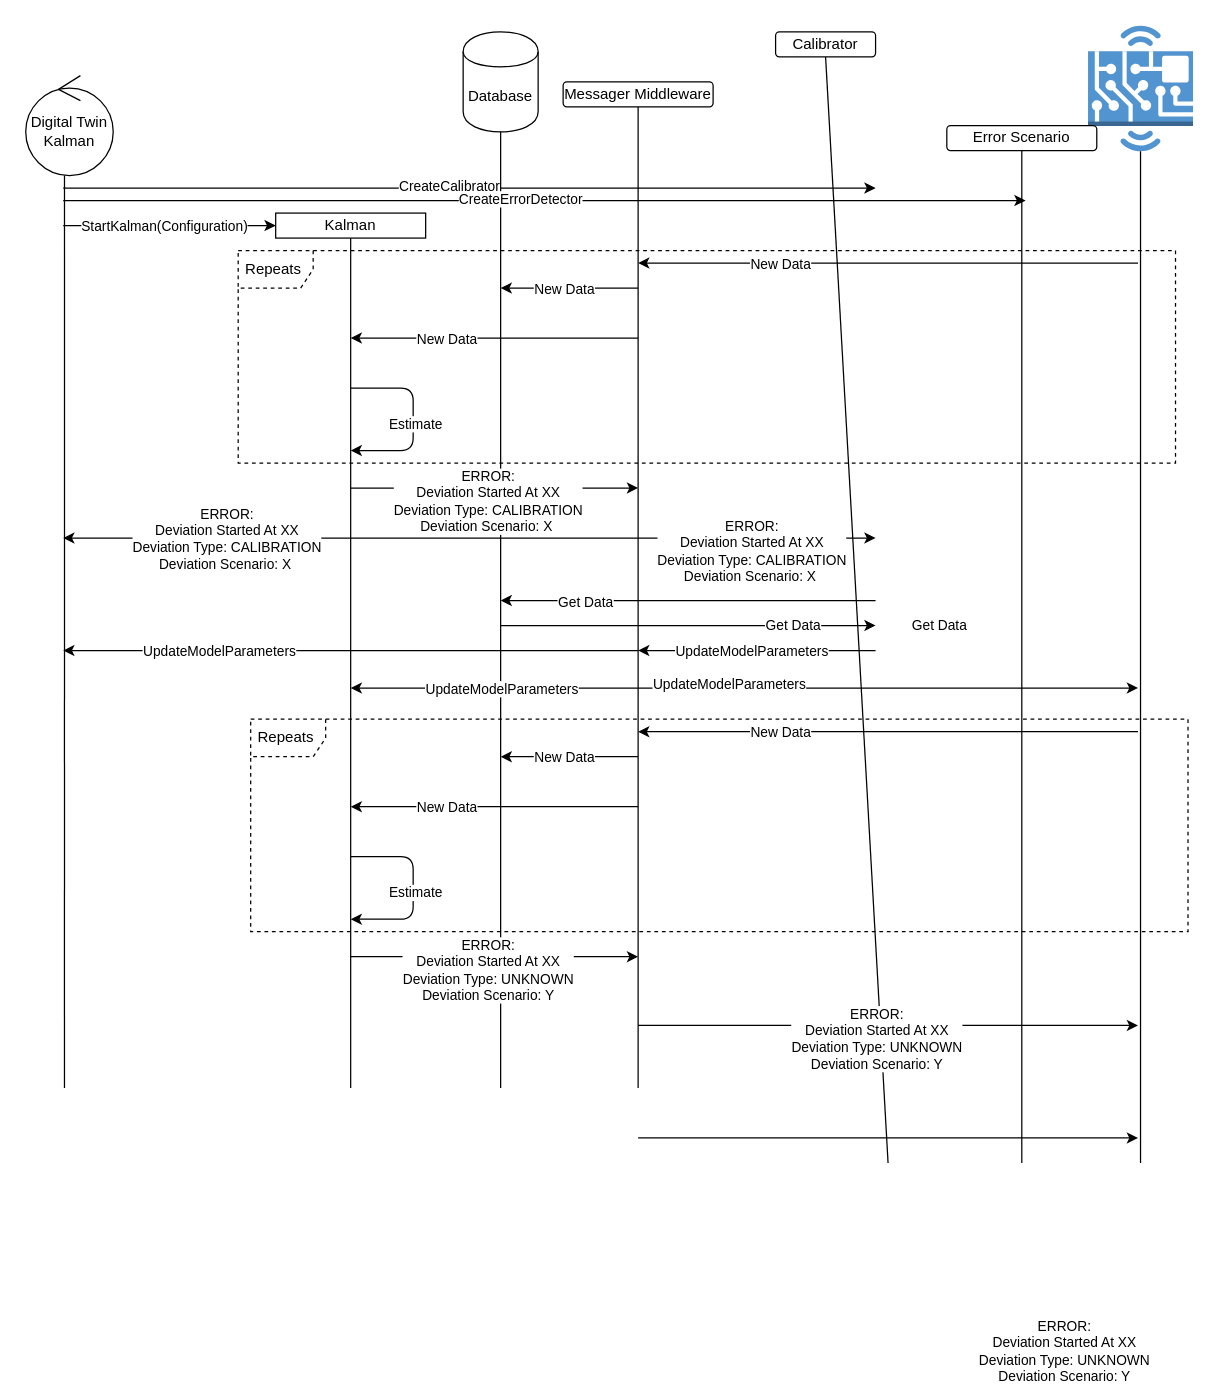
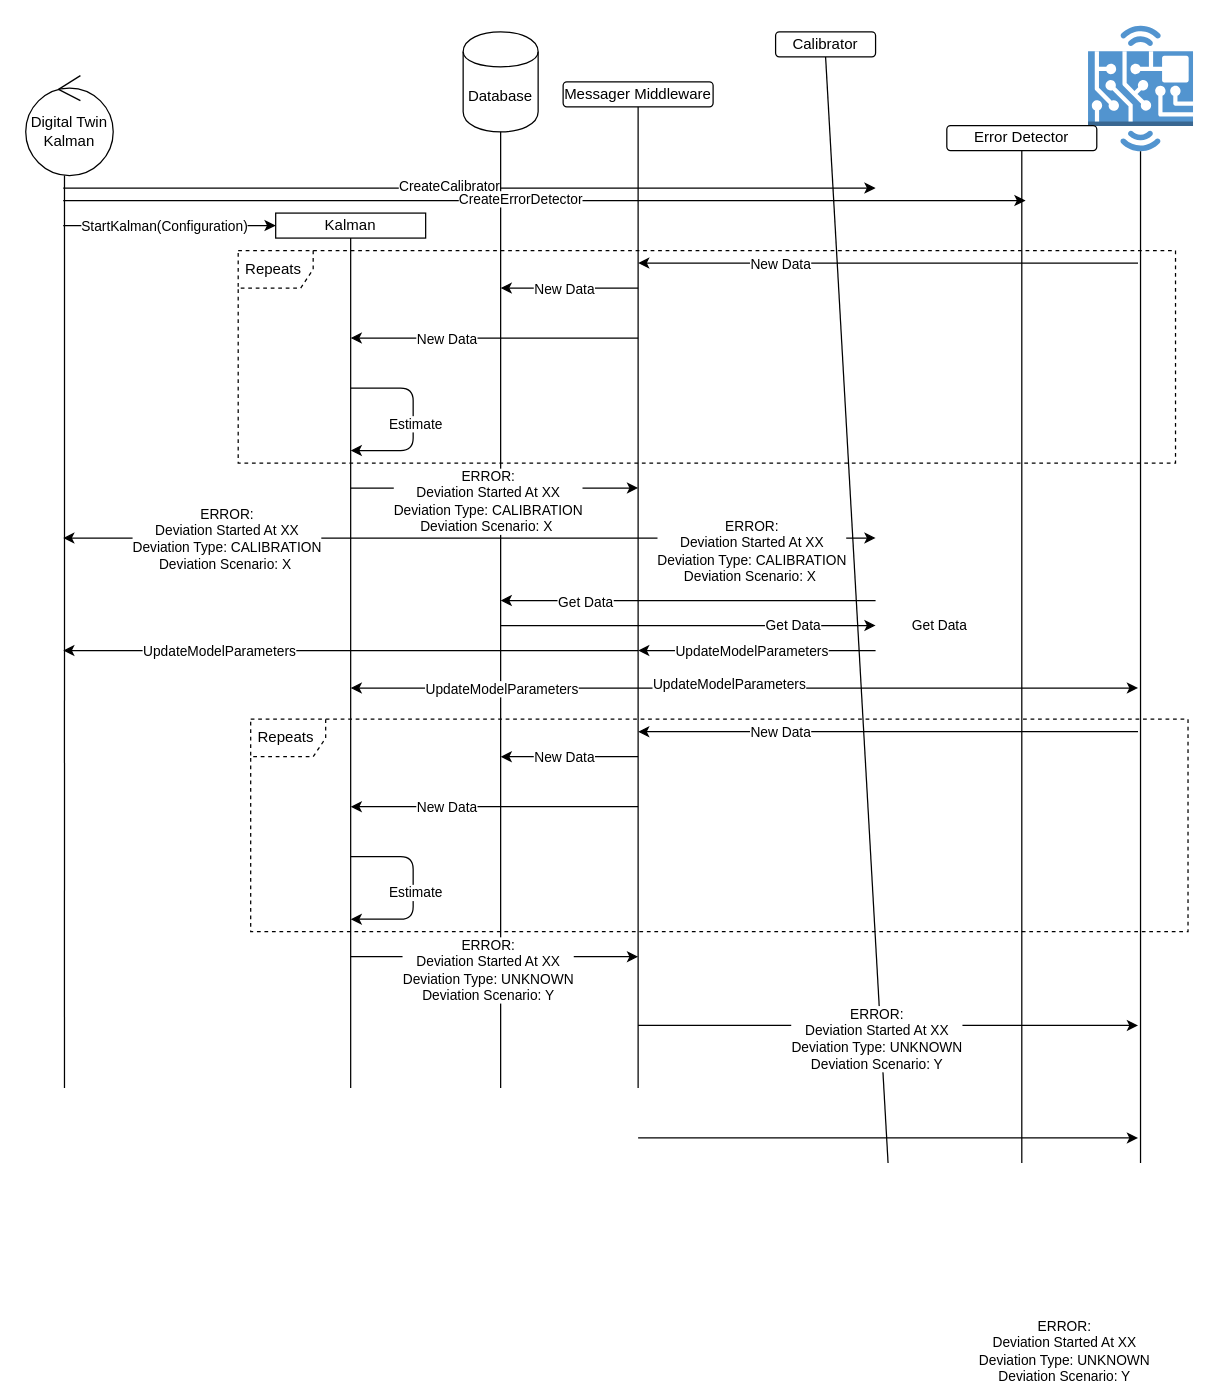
node "Error Scenario": label "Error Scenario" -> "Error Detector"
